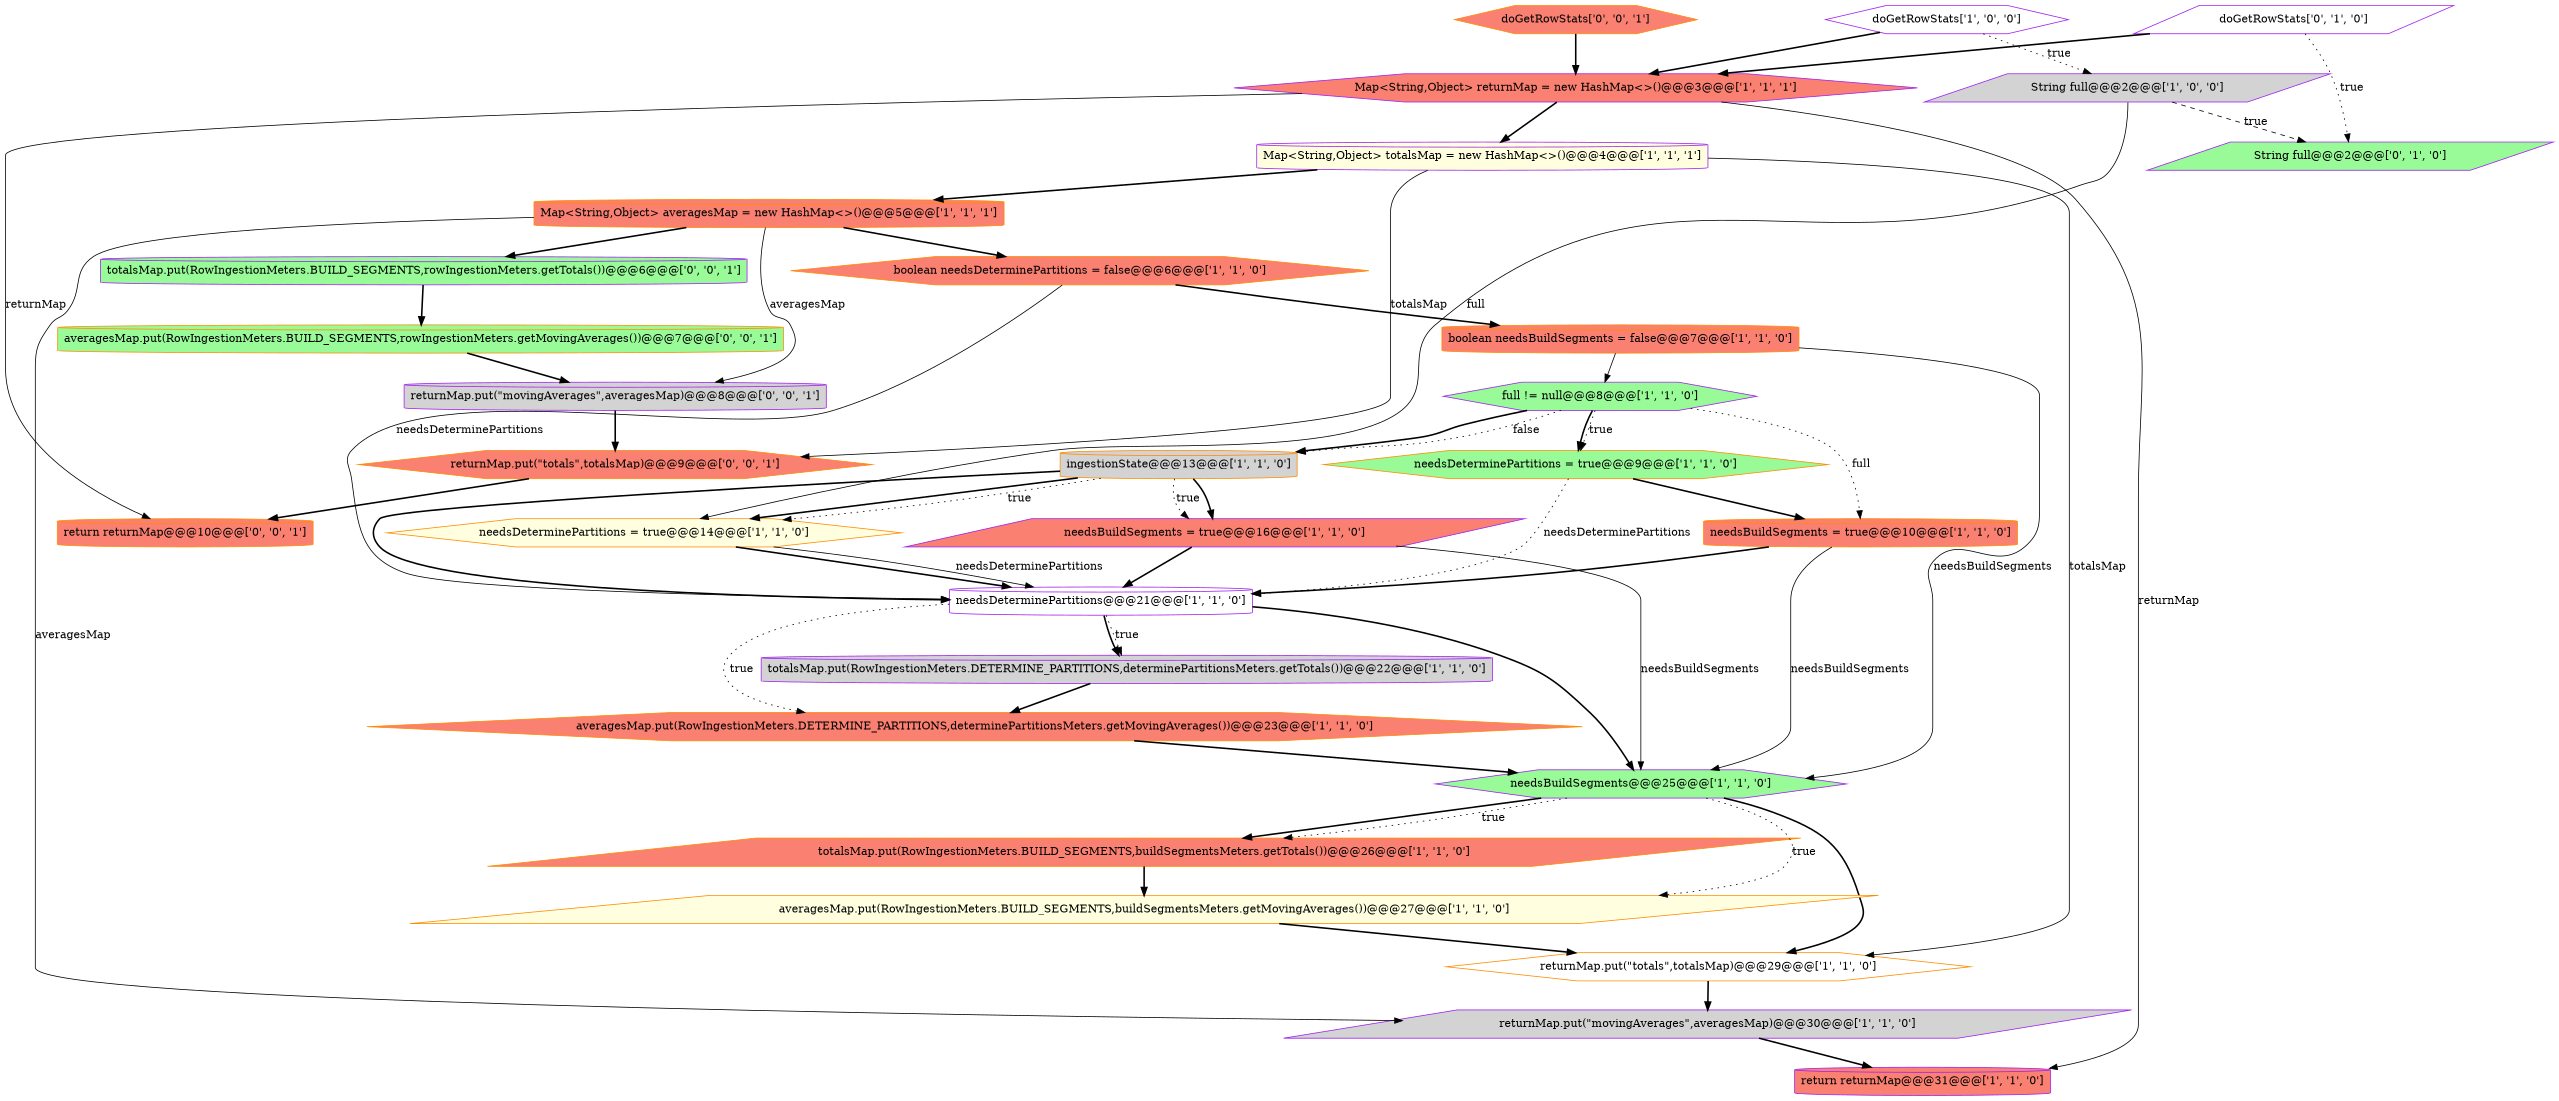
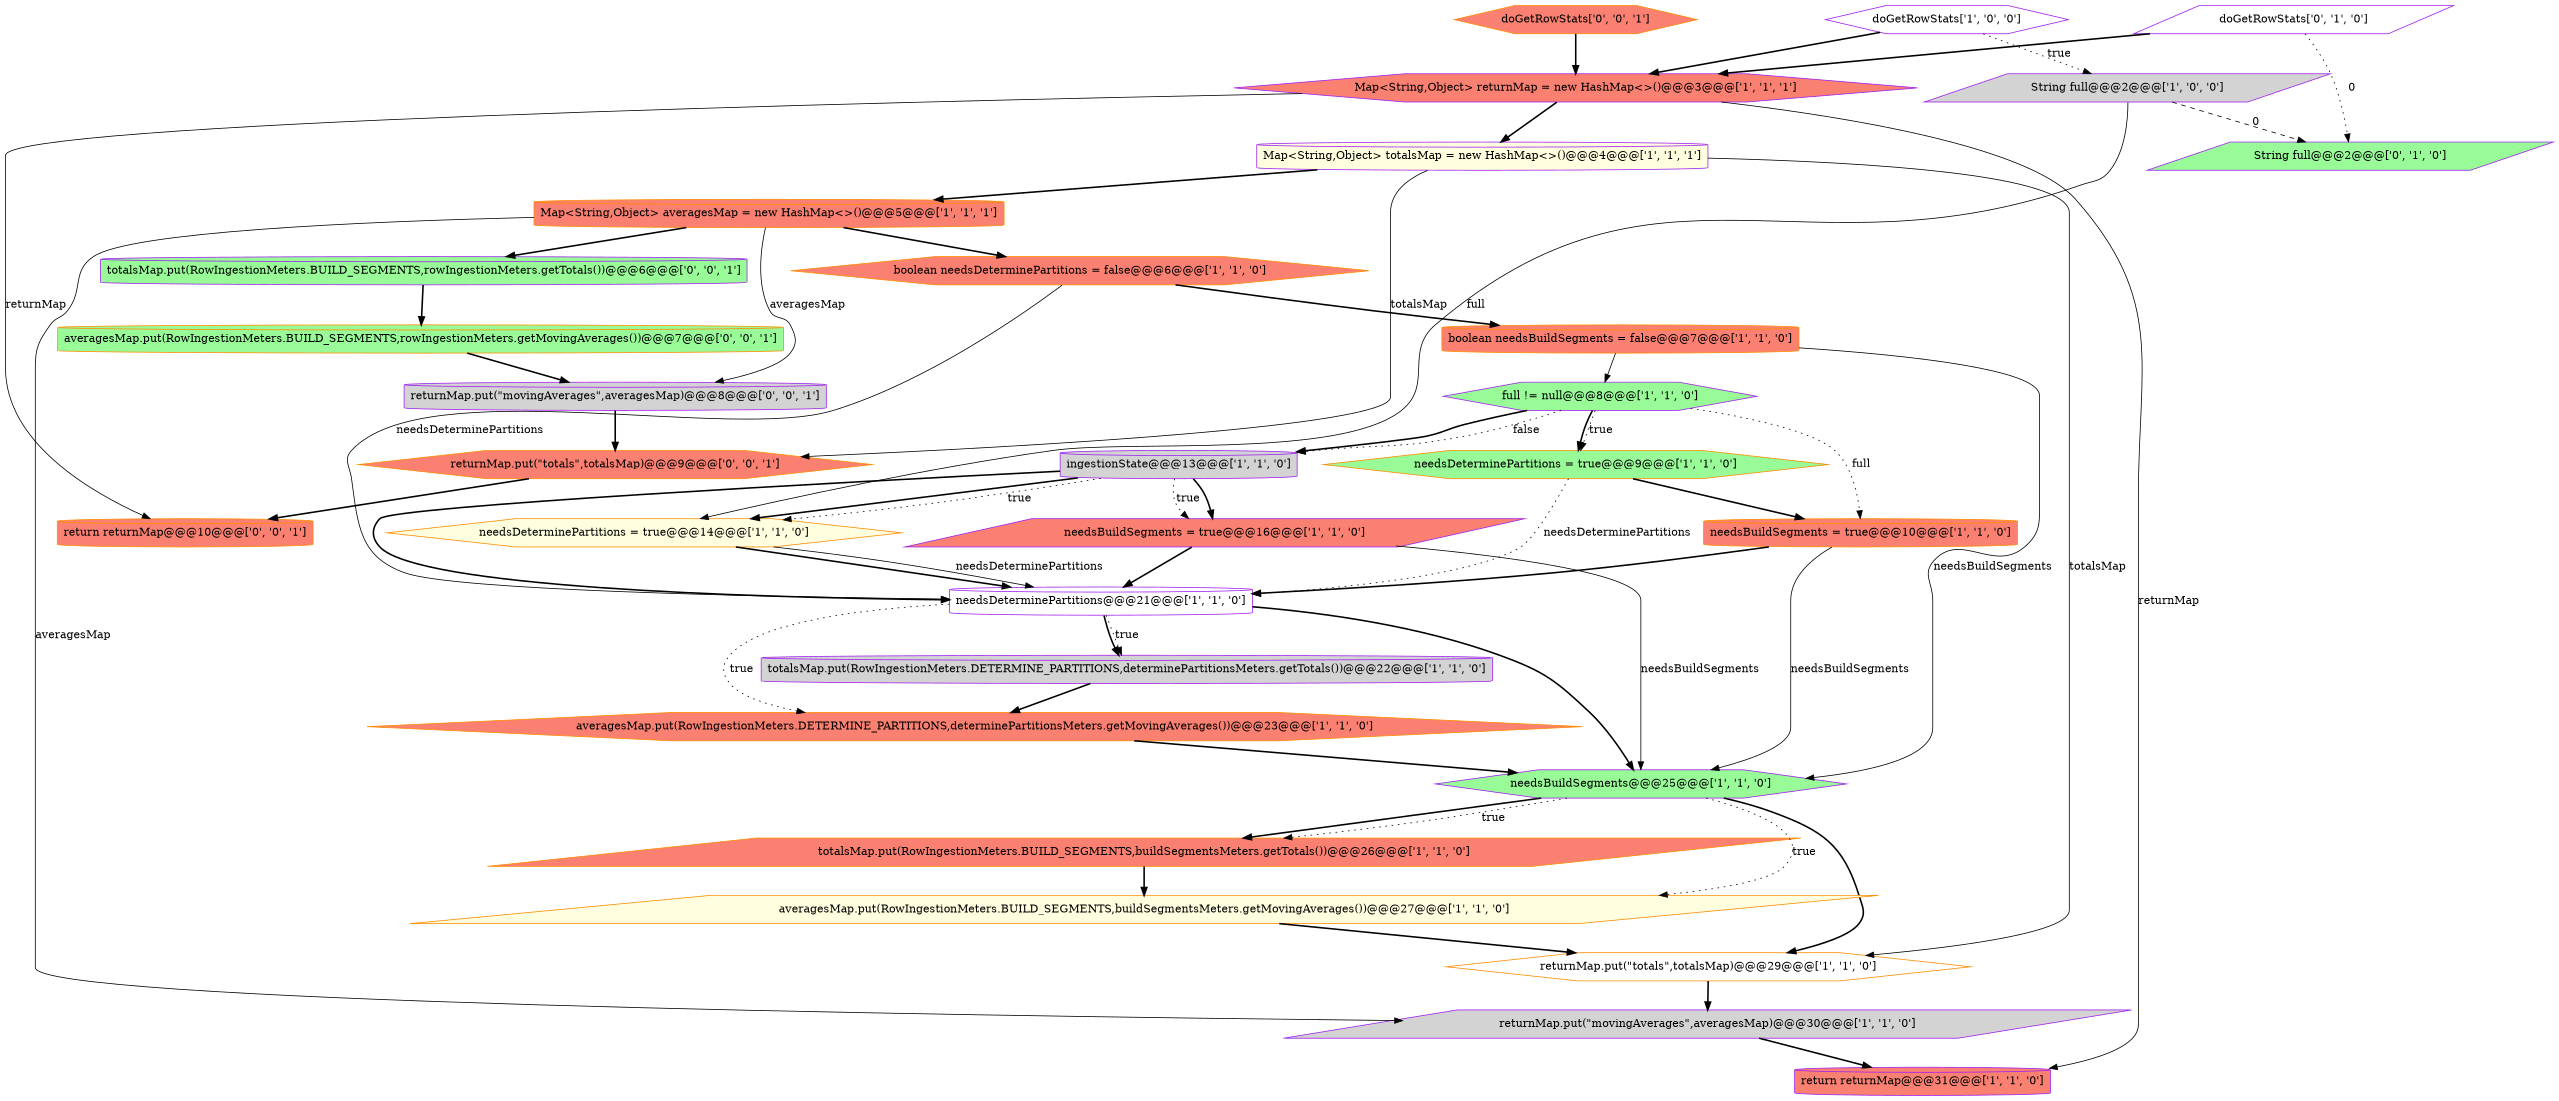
edge "doGetRowStats['0', '1', '0']" -> "String full@@@2@@@['0', '1', '0']": label "true" -> "0"
edge "String full@@@2@@@['1', '0', '0']" -> "String full@@@2@@@['0', '1', '0']": label "true" -> "0"
node "ingestionState@@@13@@@['1', '1', '0']": color darkorange -> purple
